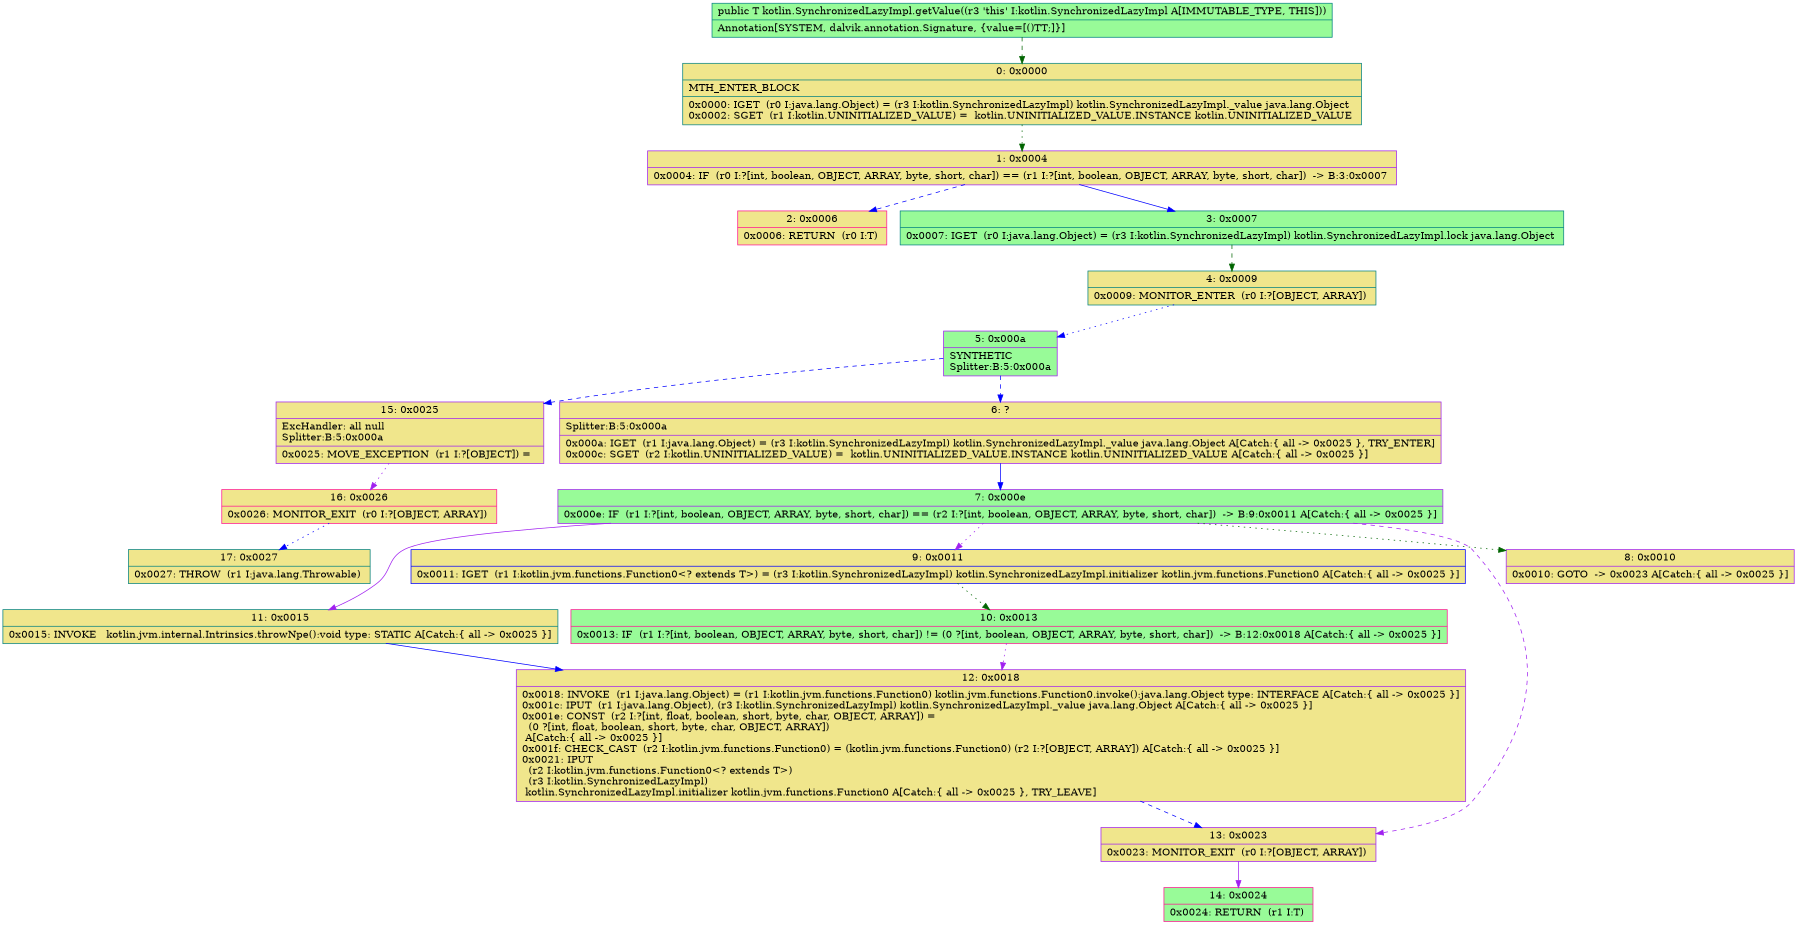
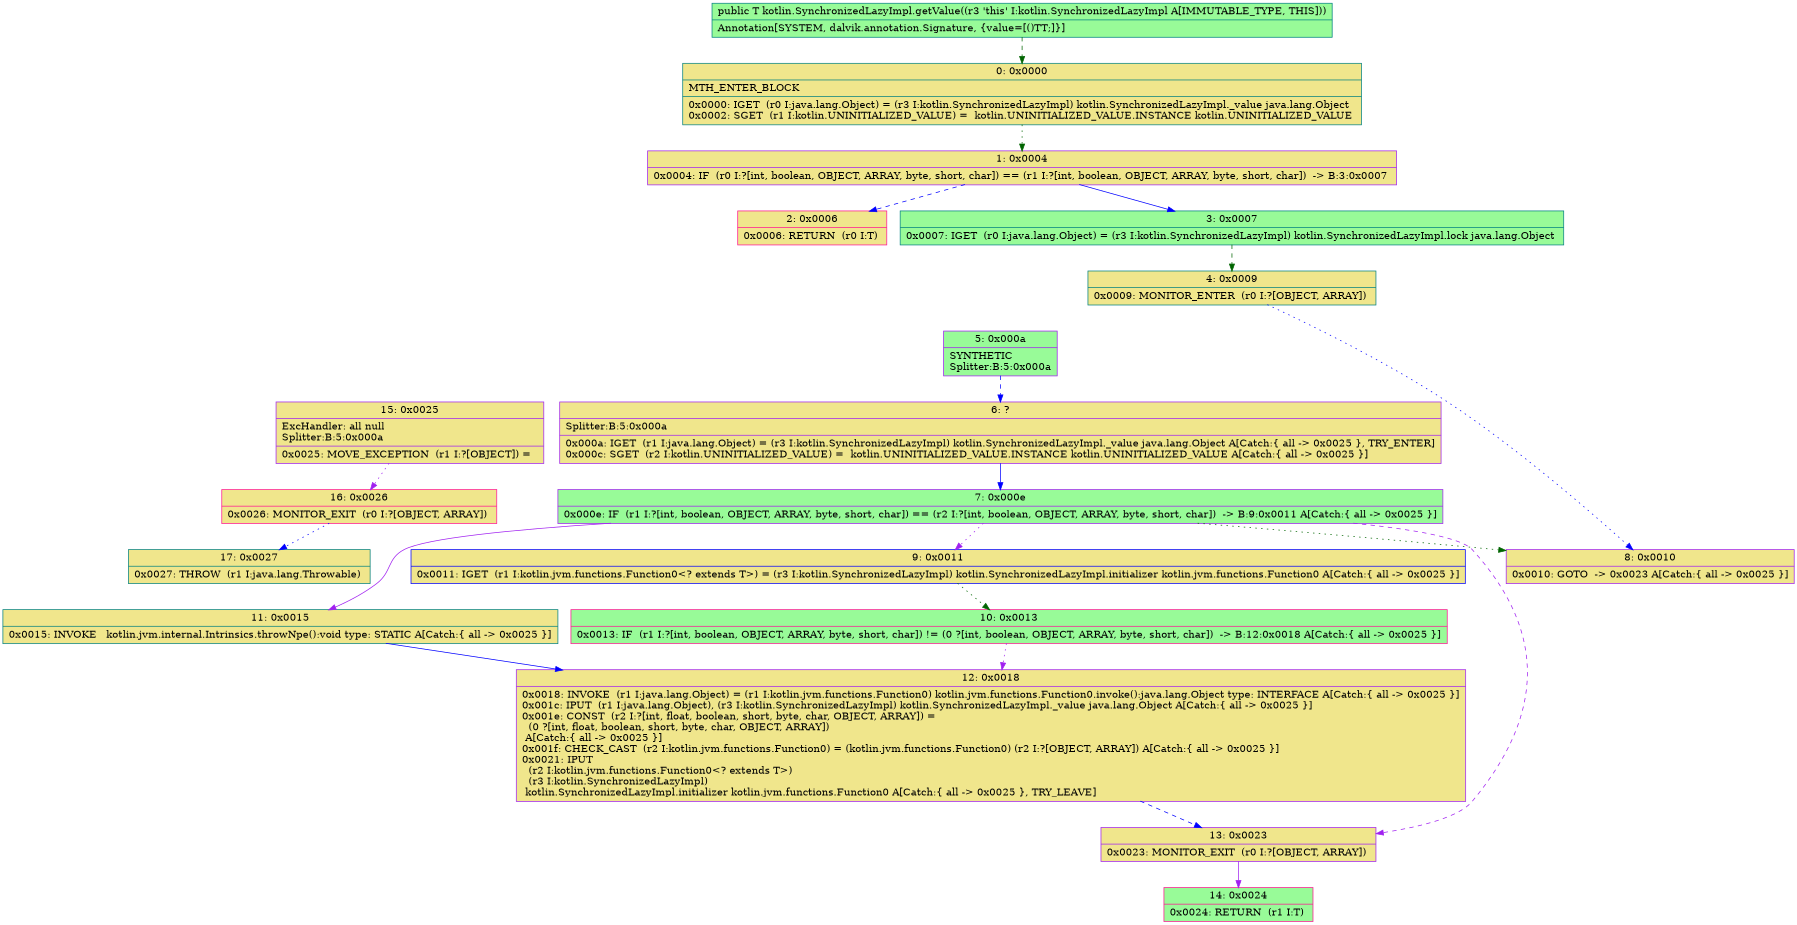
edge "4: 0x0009" -> "5: 0x000a": now "4: 0x0009" -> "8: 0x0010"
edge "5: 0x000a" -> "15: 0x0025": removed
